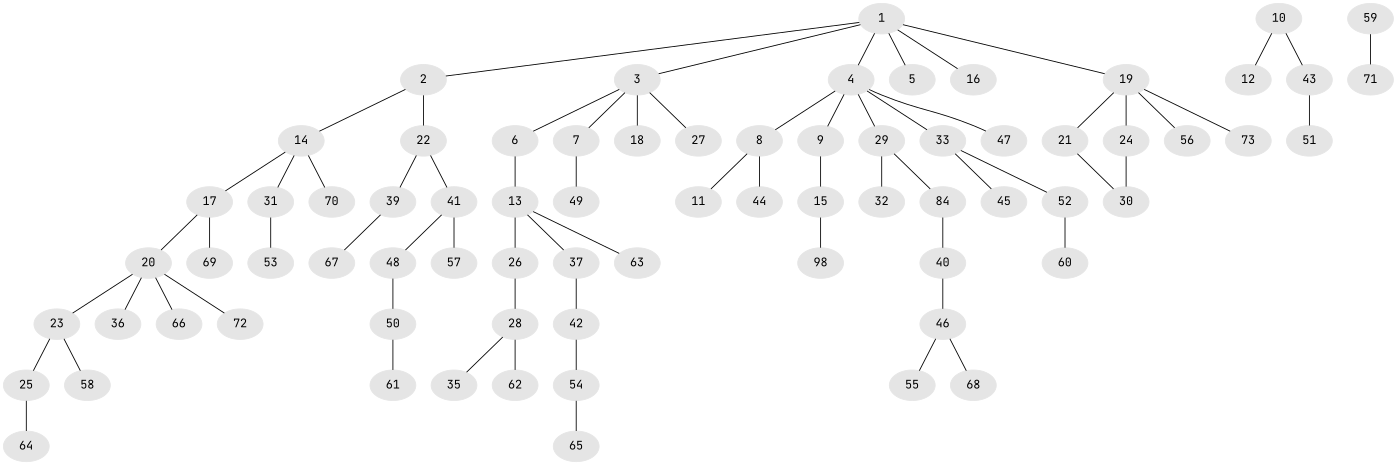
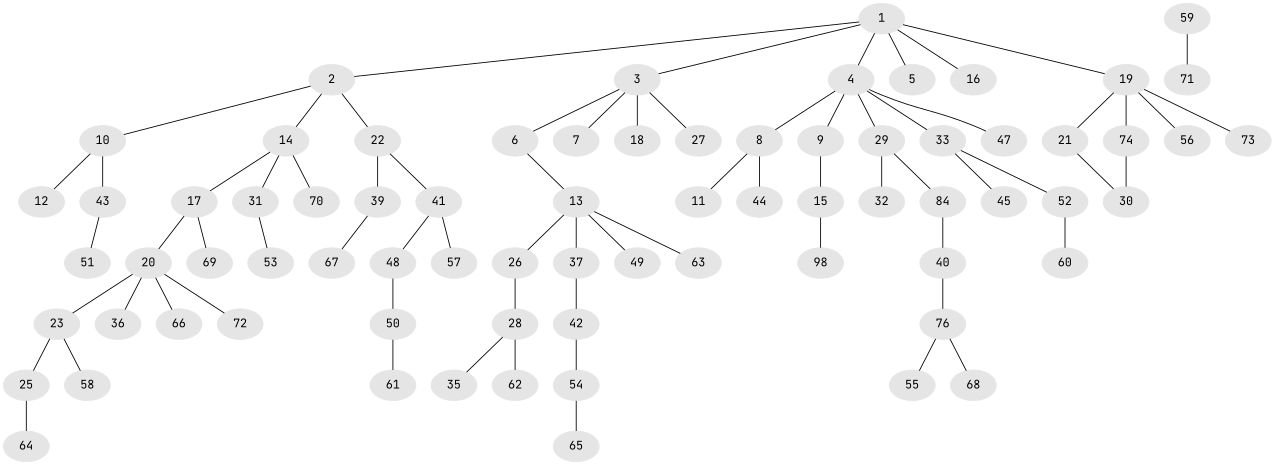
edge "2" -- "10": added
node "24": label "24" -> "74"
edge "7" -- "49": now "13" -- "49"
node "46": label "46" -> "76"
